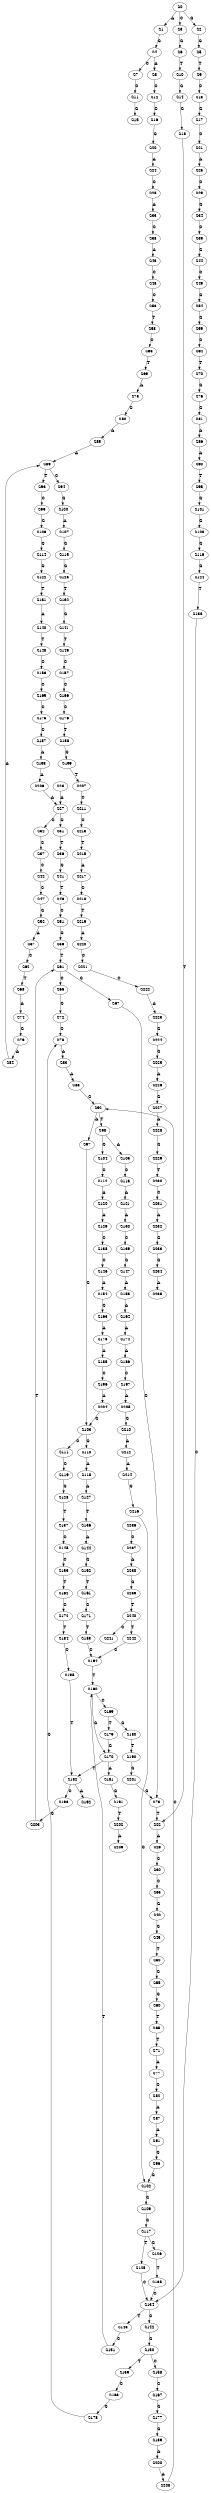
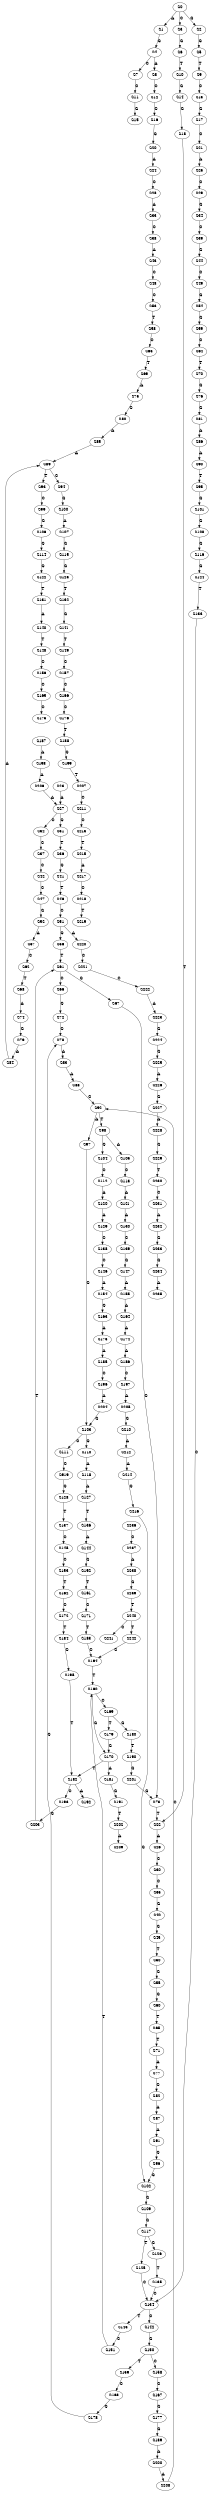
edge "S175" -> "S187": removed, label "G"
edge "S219" -> "S220": now "S51" -> "S220"
node "S119": label "S119" -> "S919"
